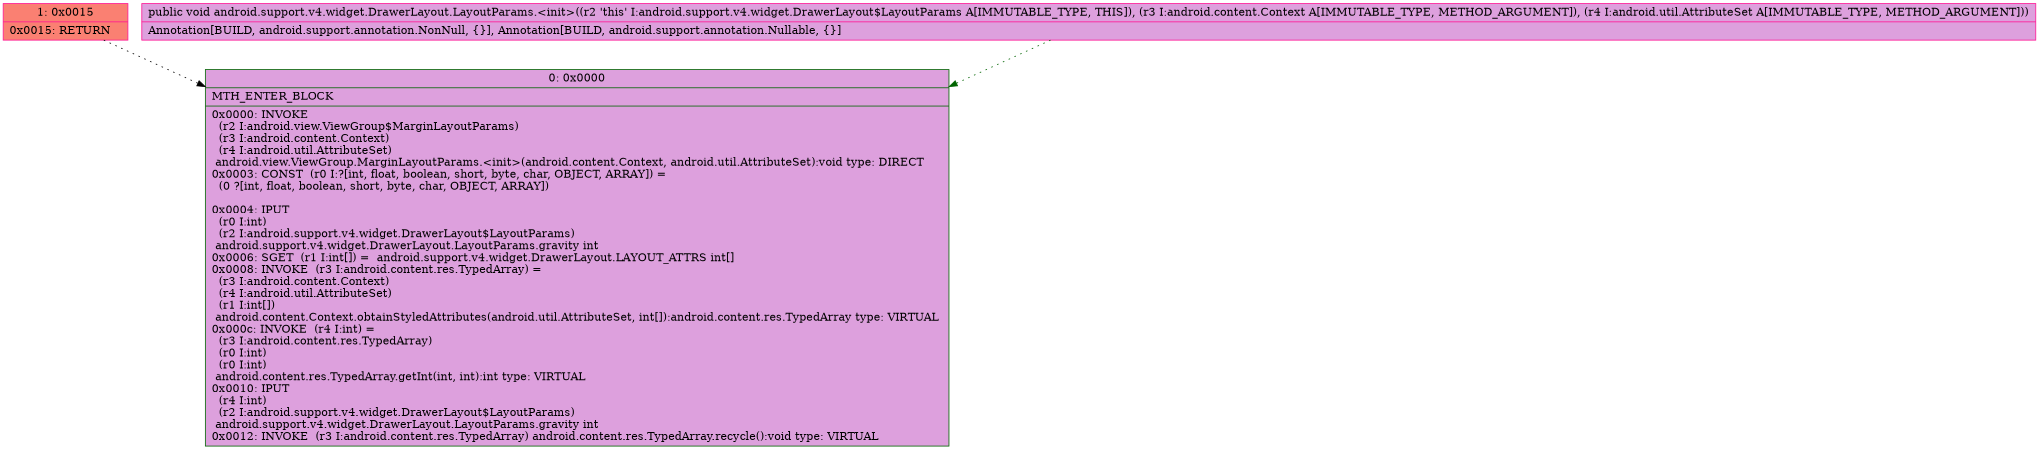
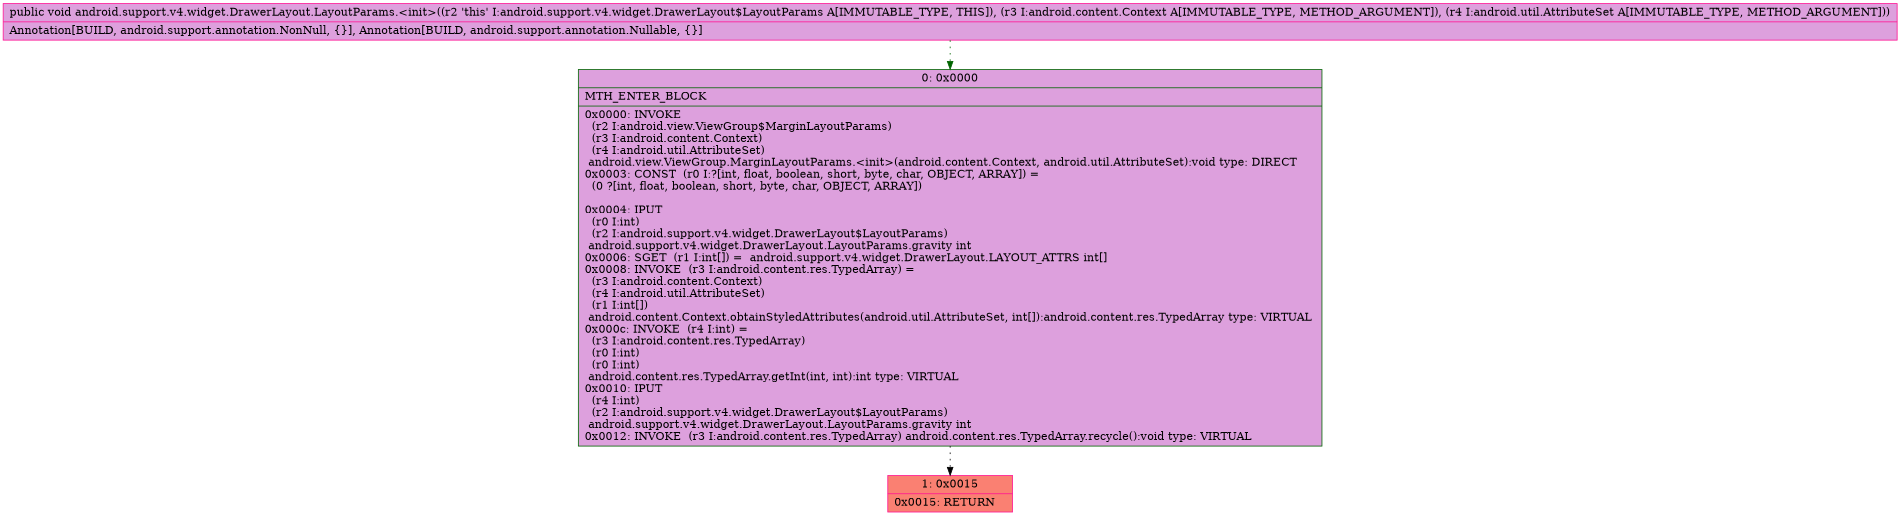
edge "1: 0x0015" -> "0: 0x0000": reversed
